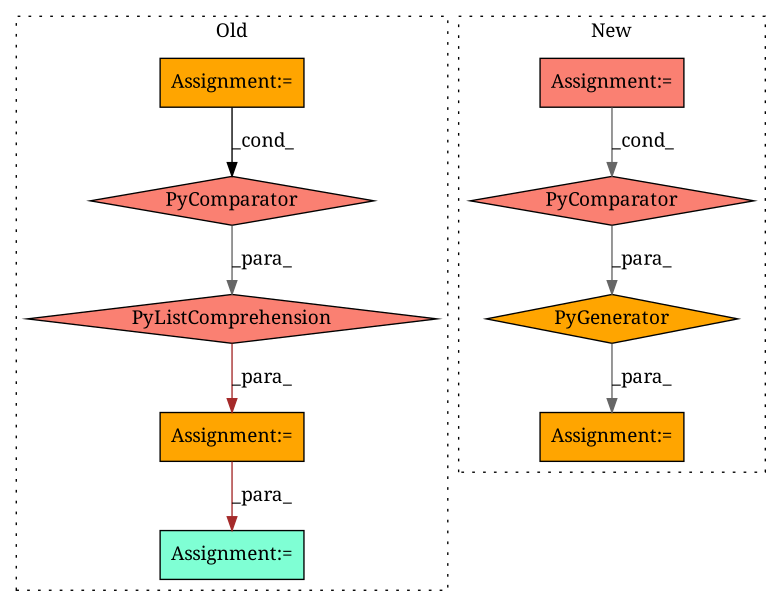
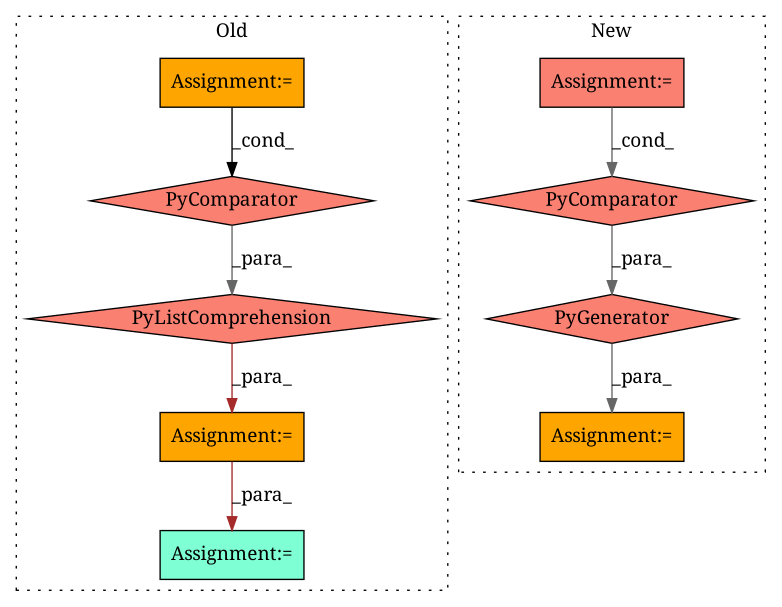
node "PyGenerator": fillcolor orange -> salmon
